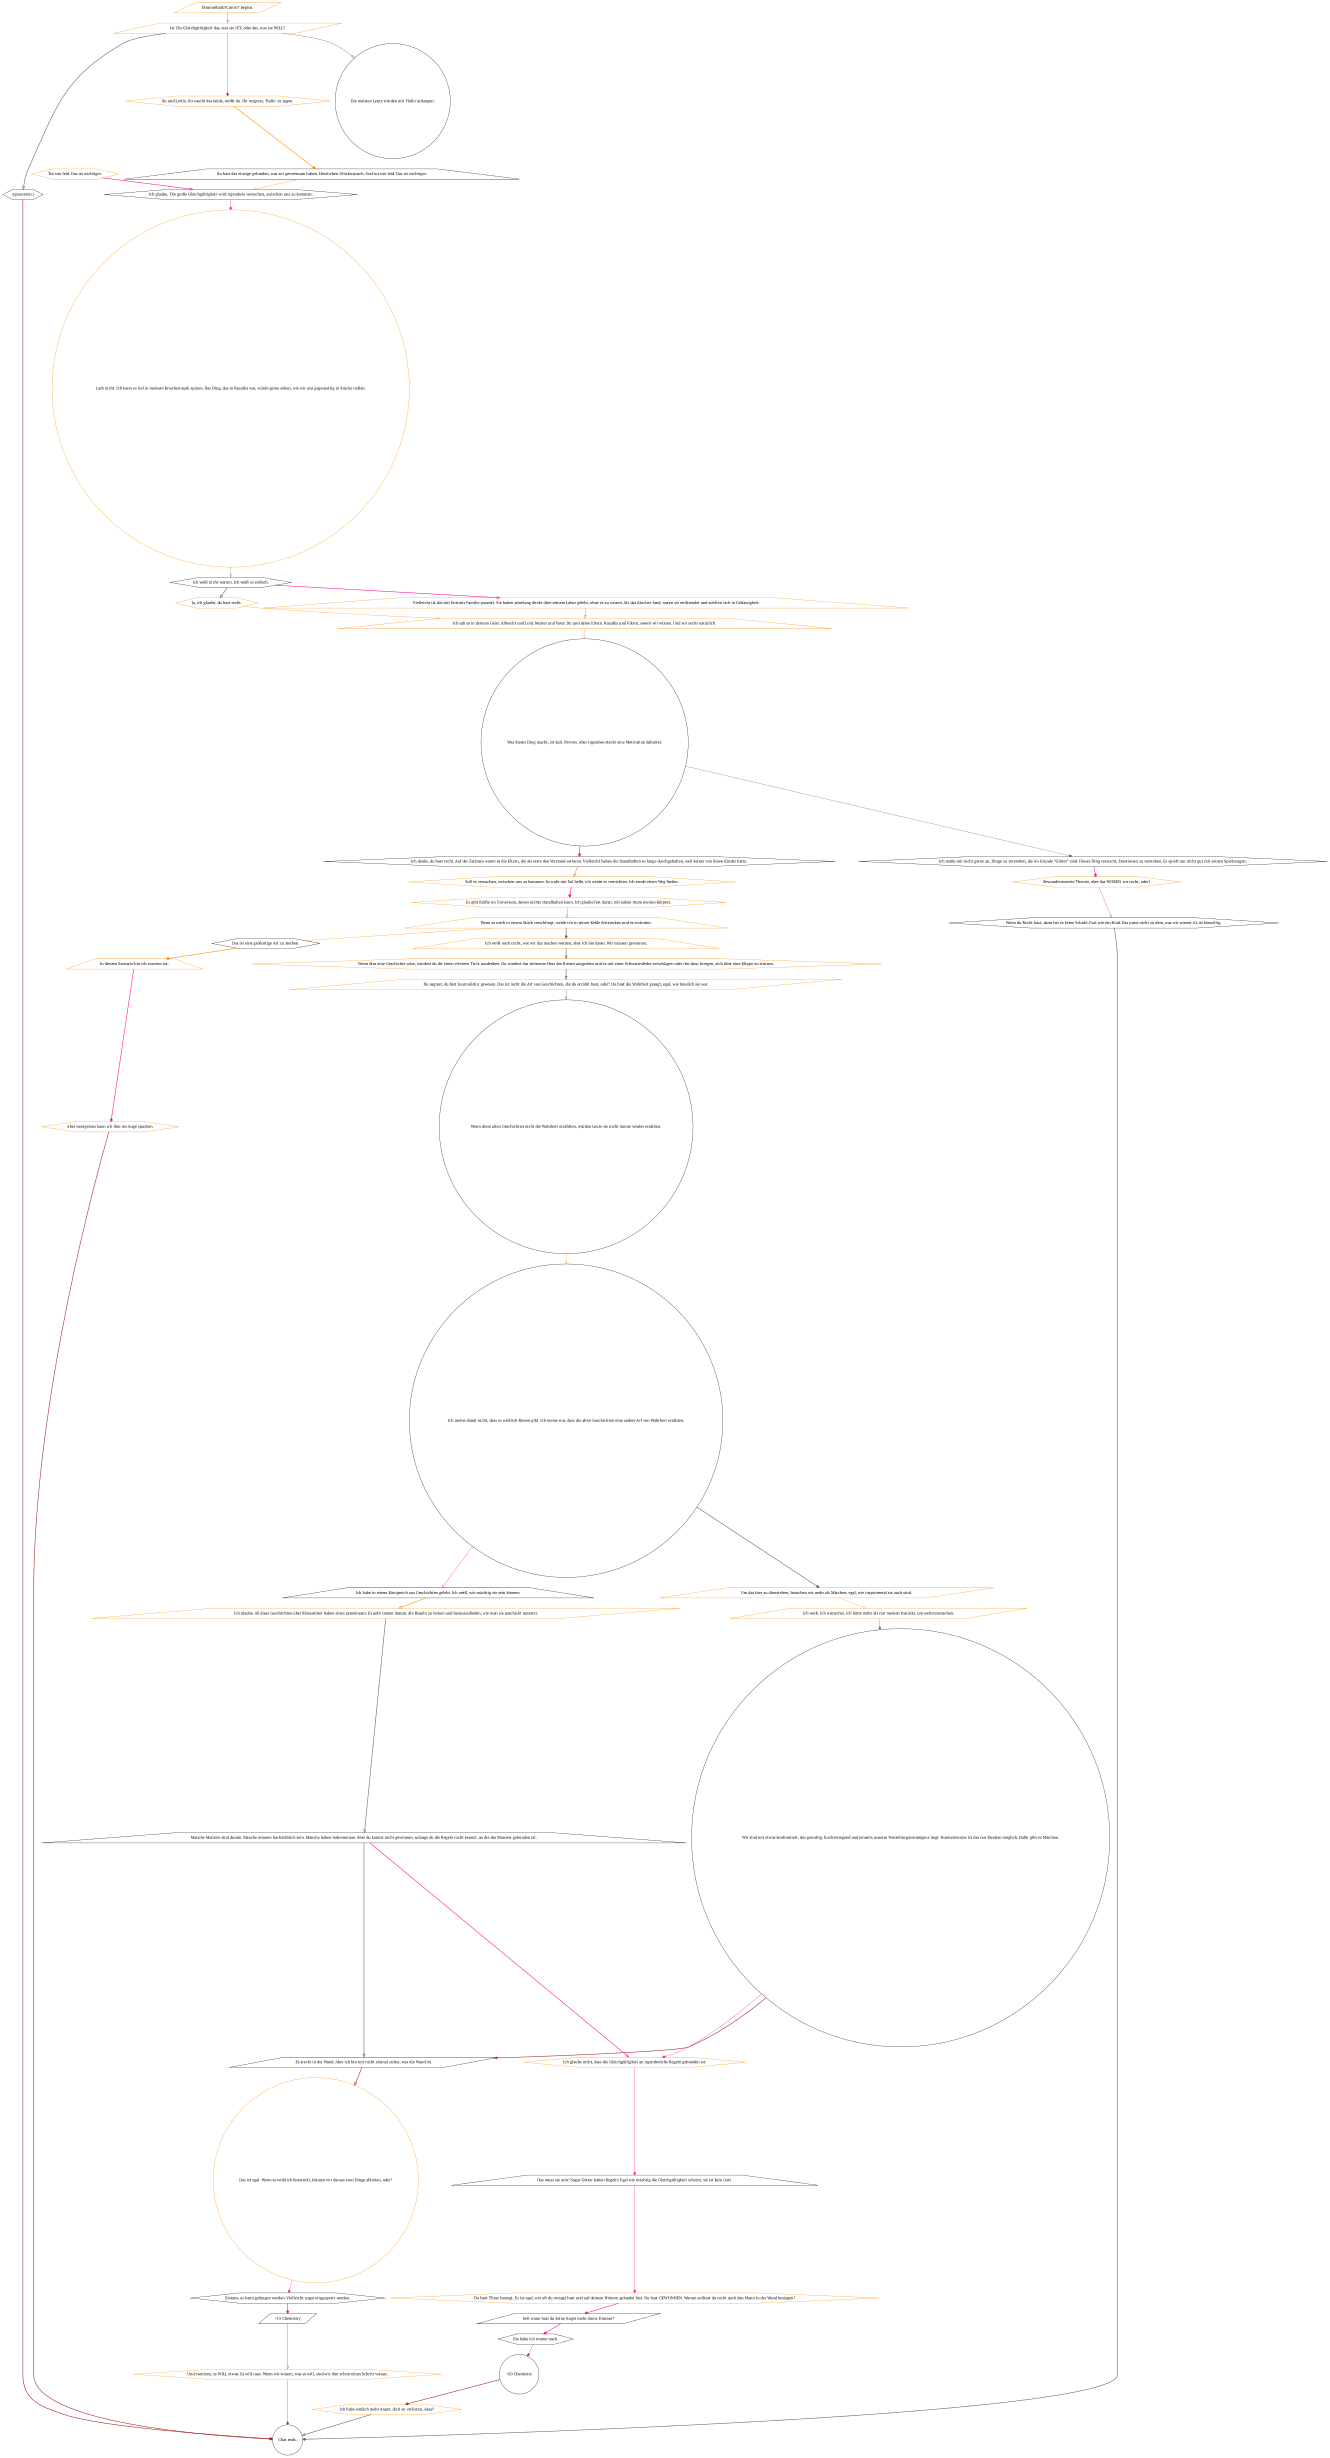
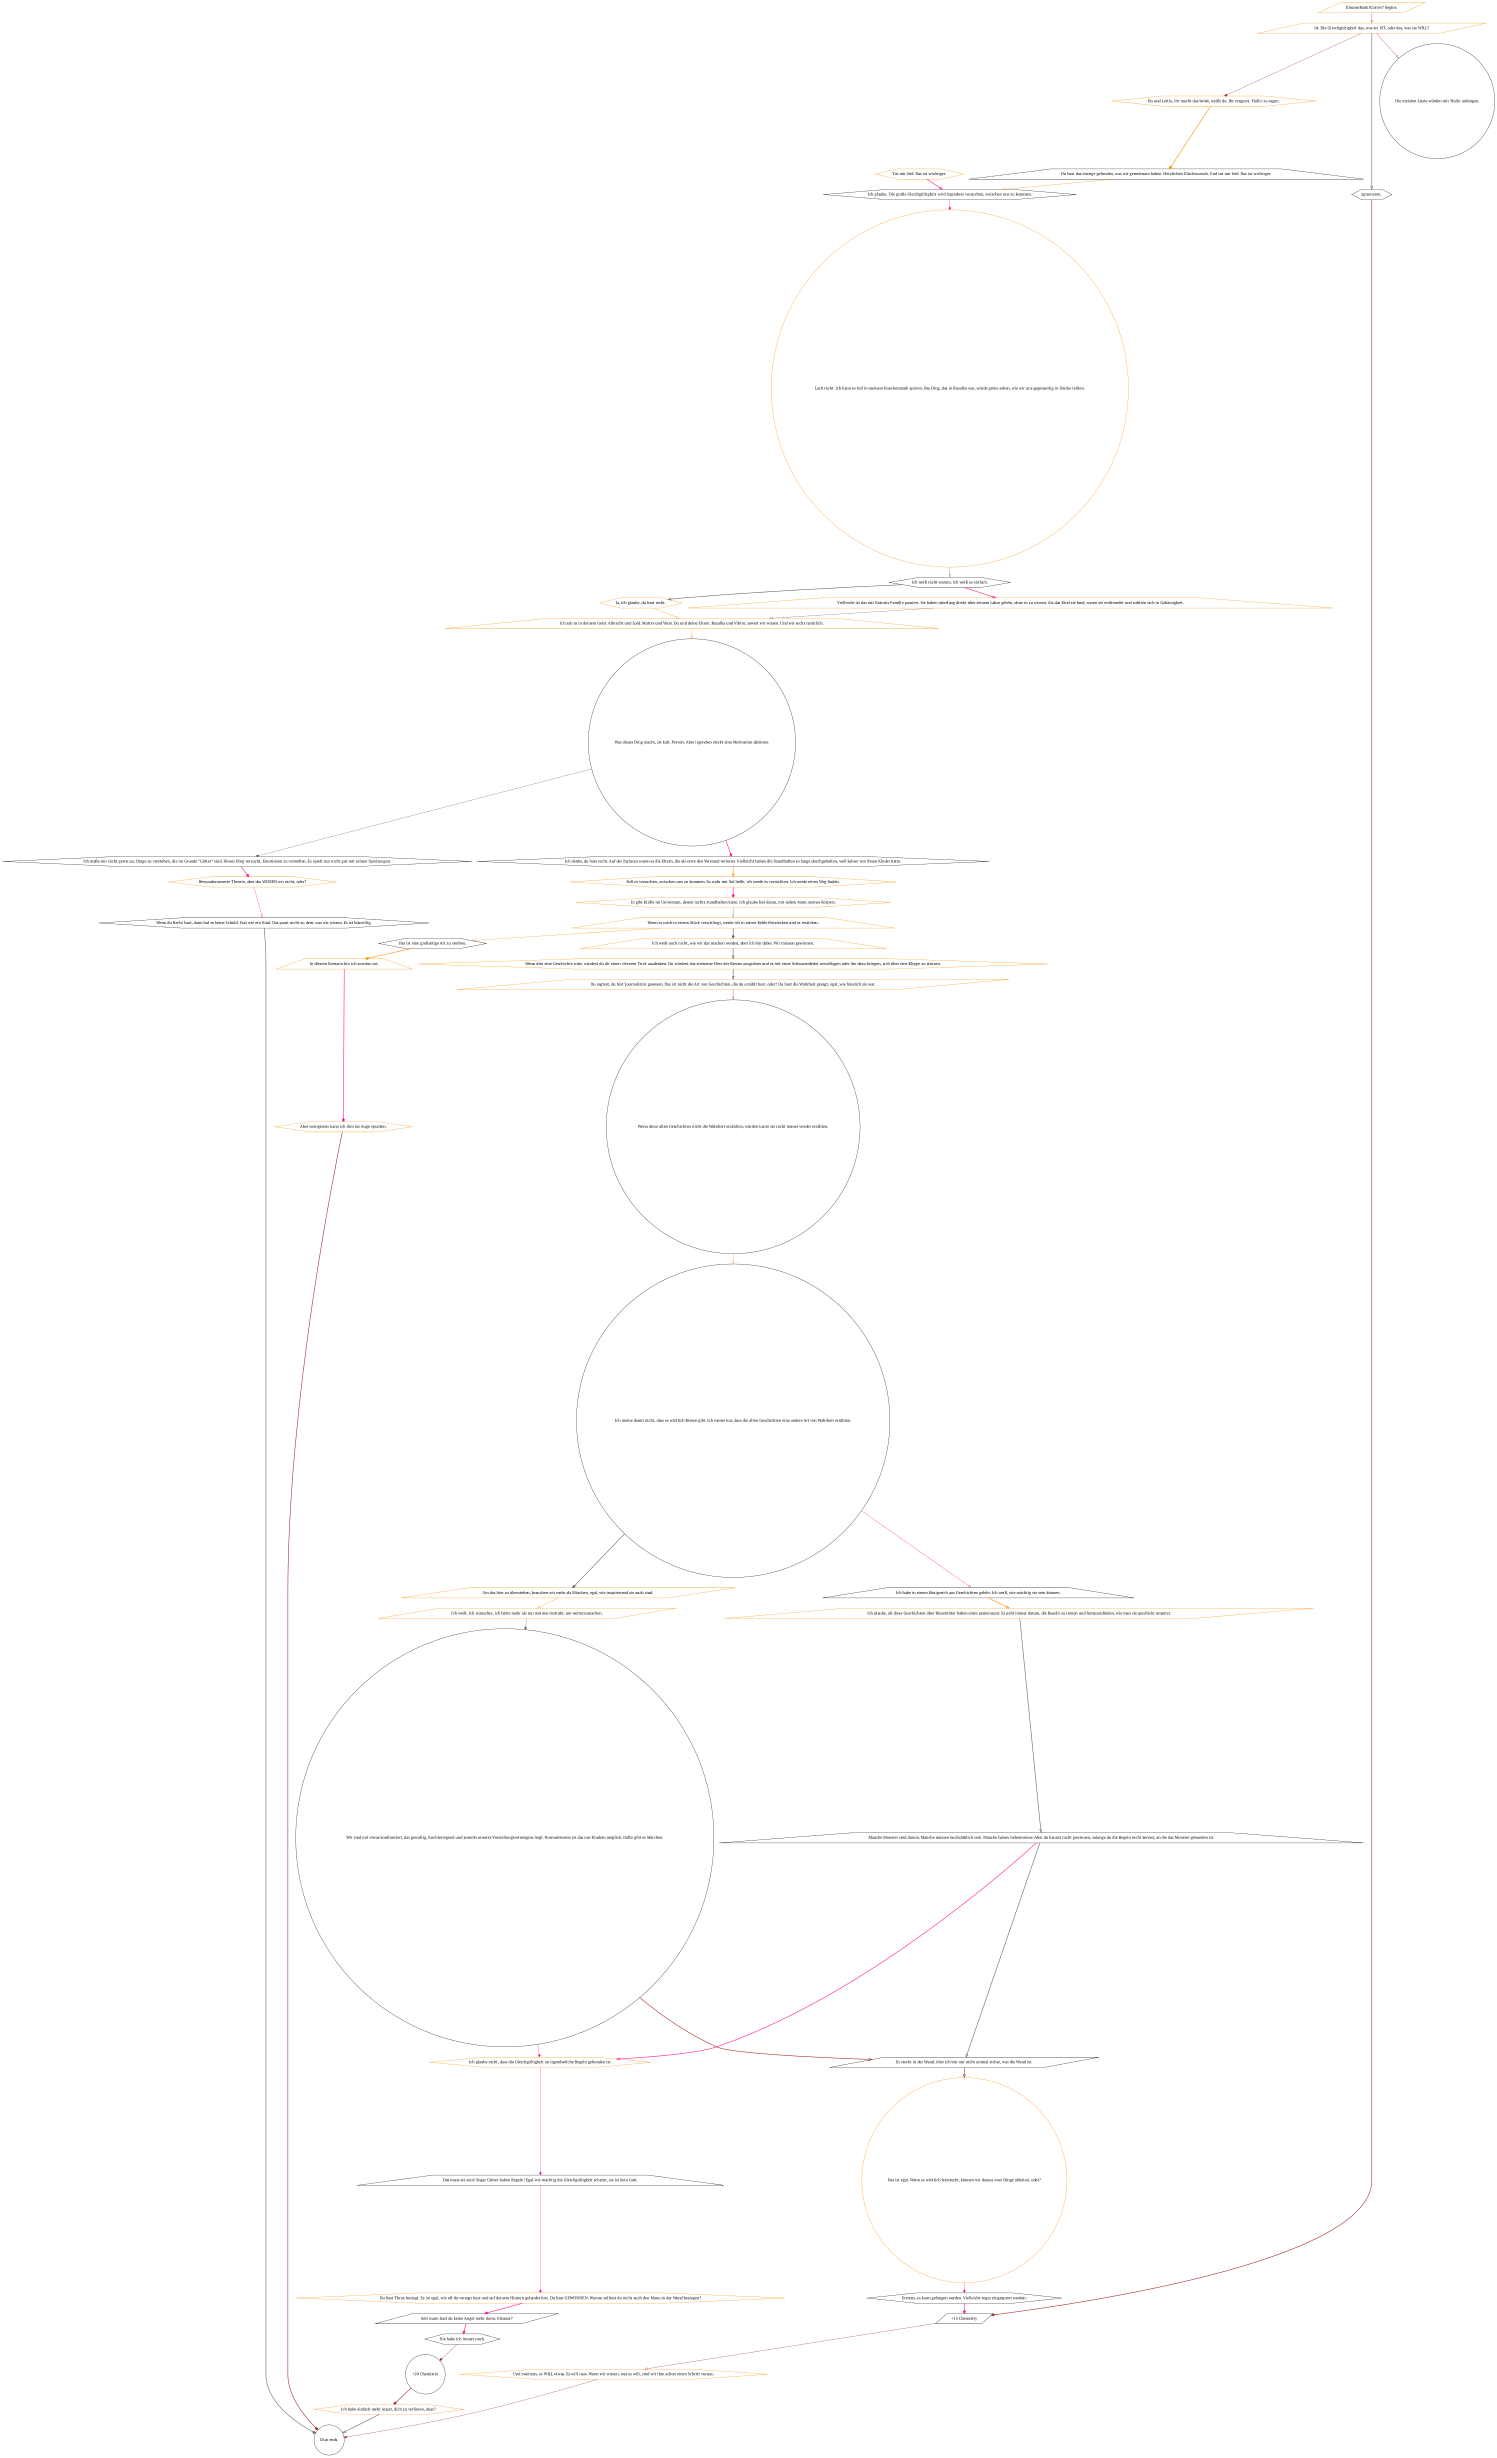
edge "[Ignorieren.]" -> "Chat ends.": now "[Ignorieren.]" -> "+15 Chemistry"
